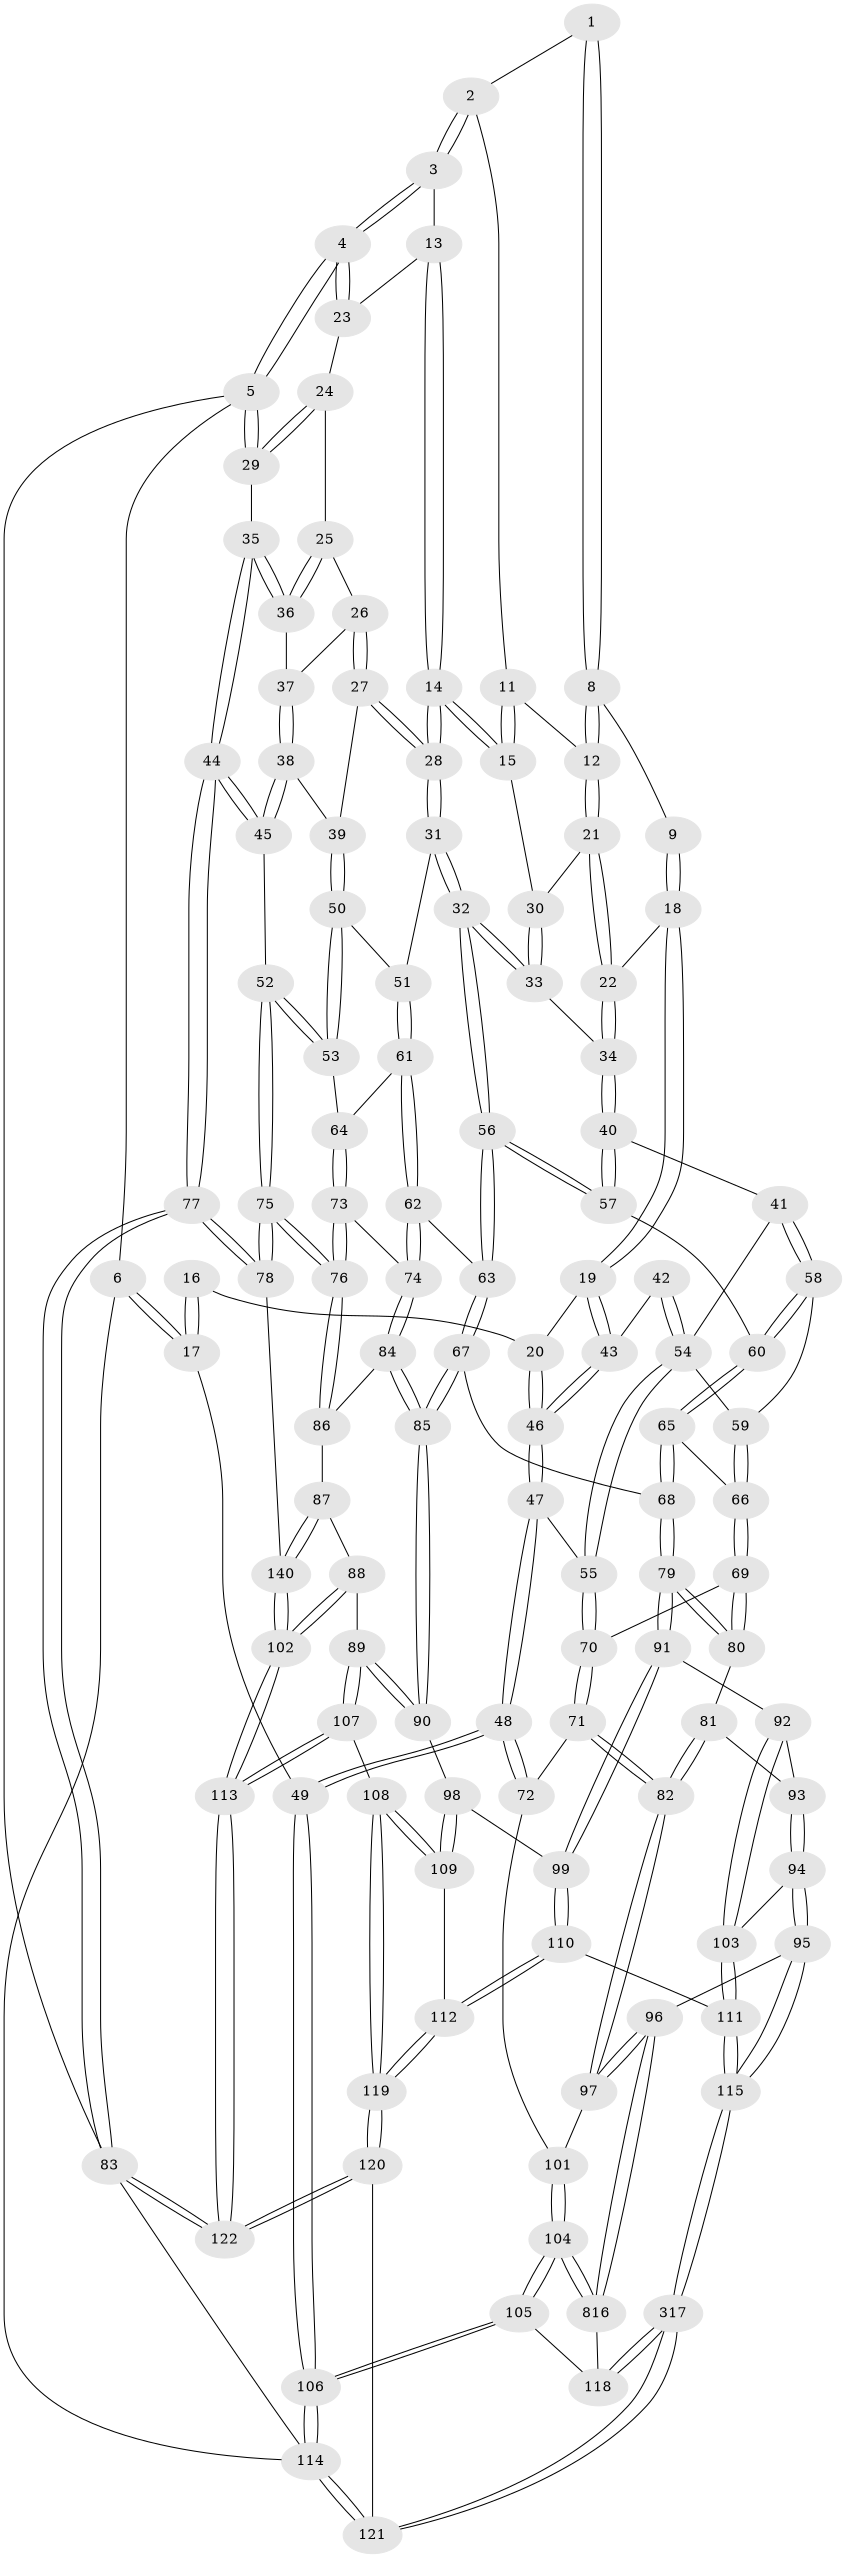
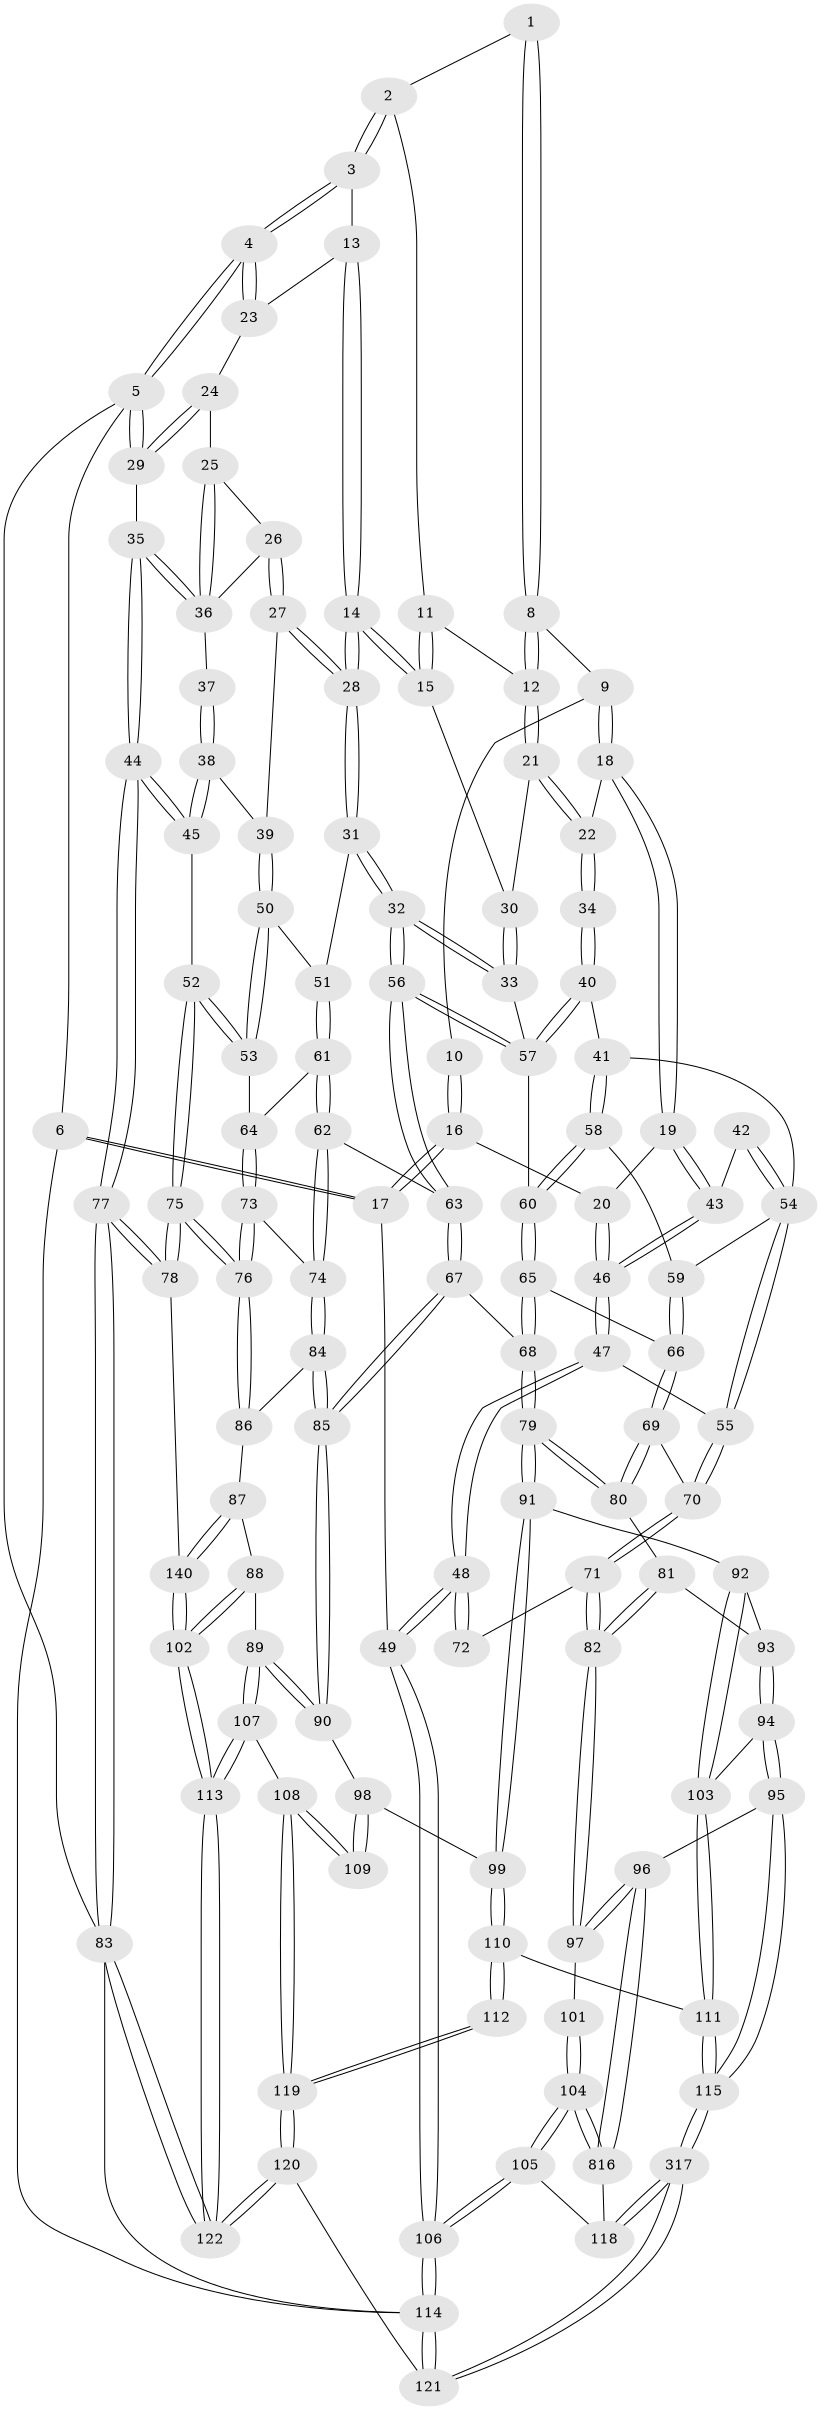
edge "26" -- "37": now "26" -- "36"
edge "33" -- "34": now "33" -- "57"
node "10": added
edge "109" -- "112": removed
edge "72" -- "101": removed
